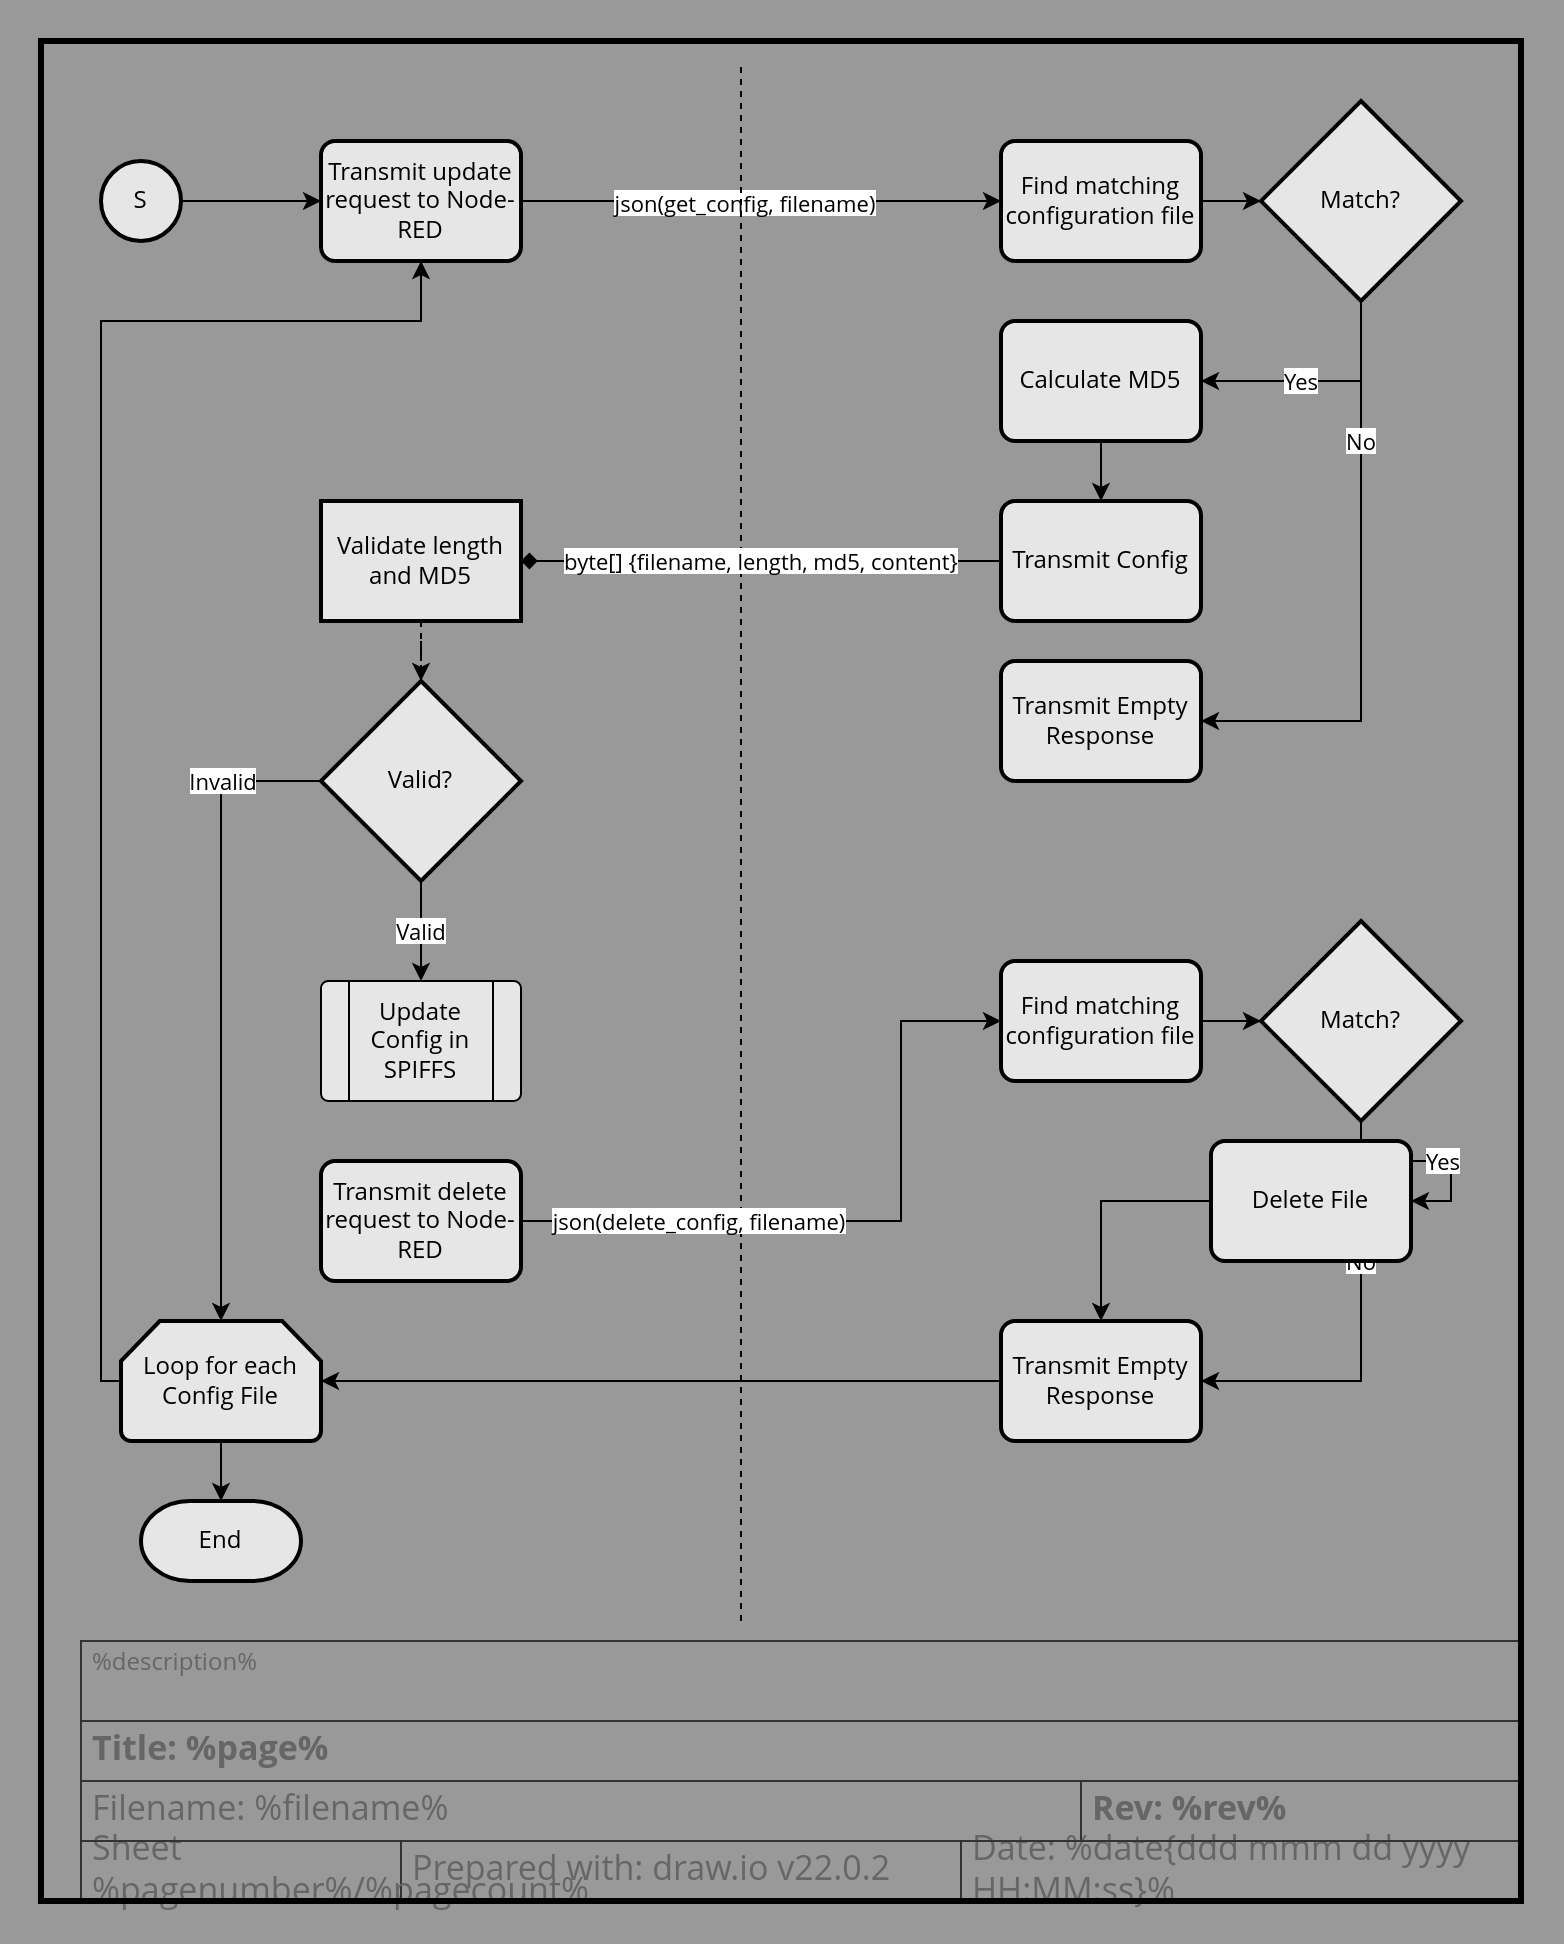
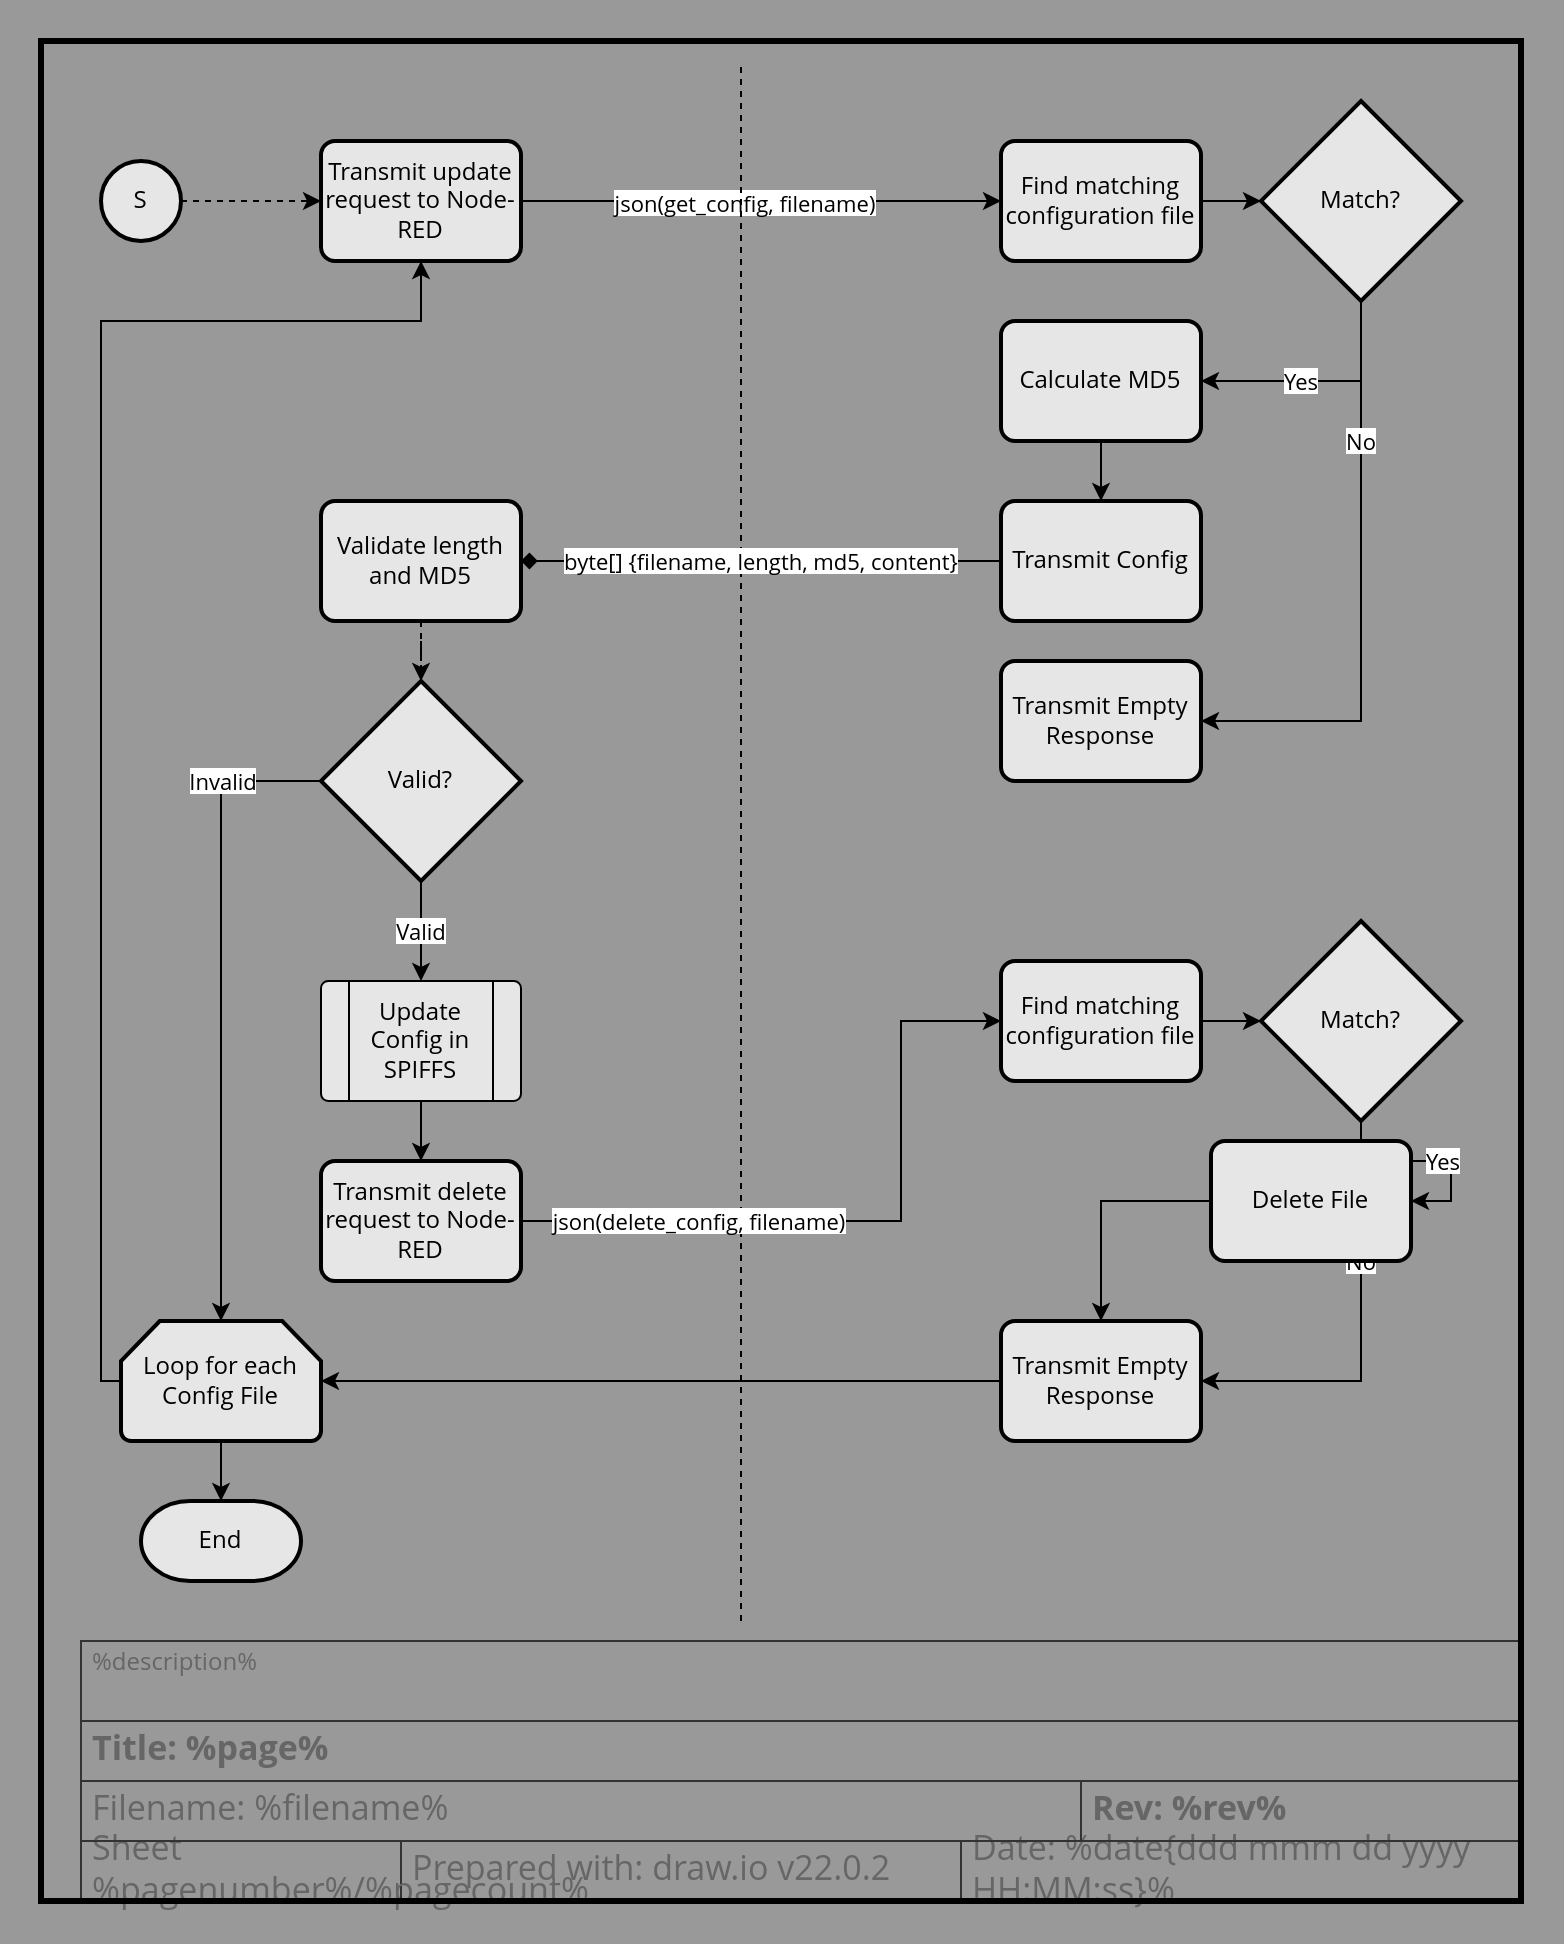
edge "S" -> "Transmit update request to Node-RED": style solid -> dashed
node "Validate length and MD5": shape rectangle -> rounded rectangle
edge "Update Config in SPIFFS" -> "Transmit delete request to Node-RED": added
